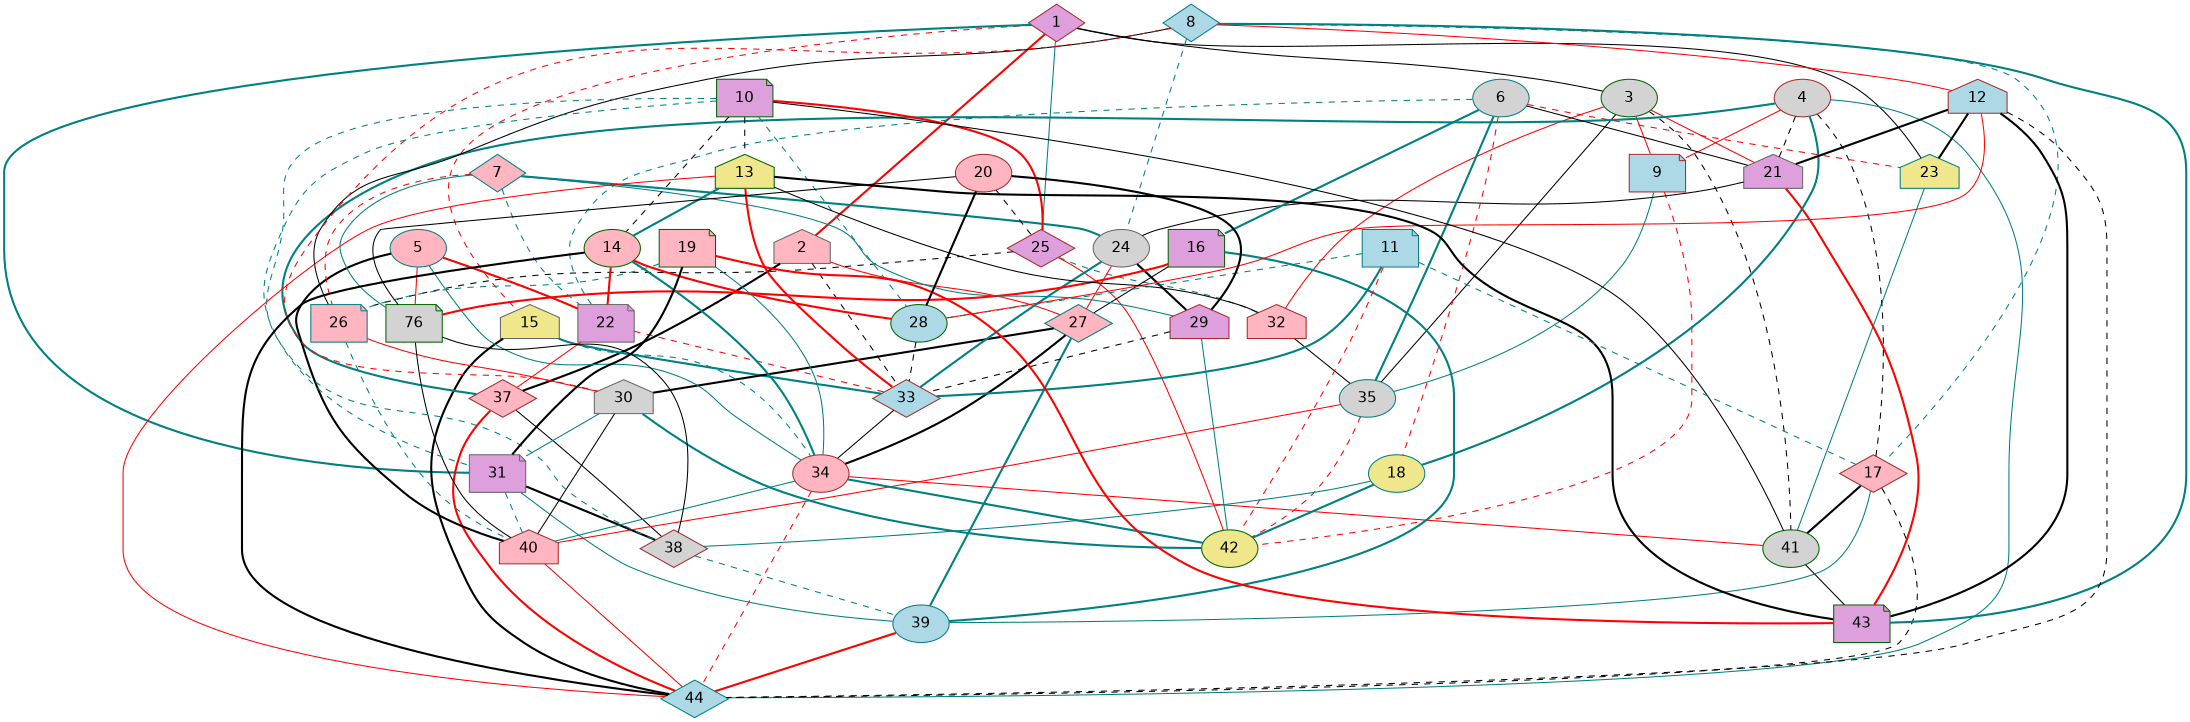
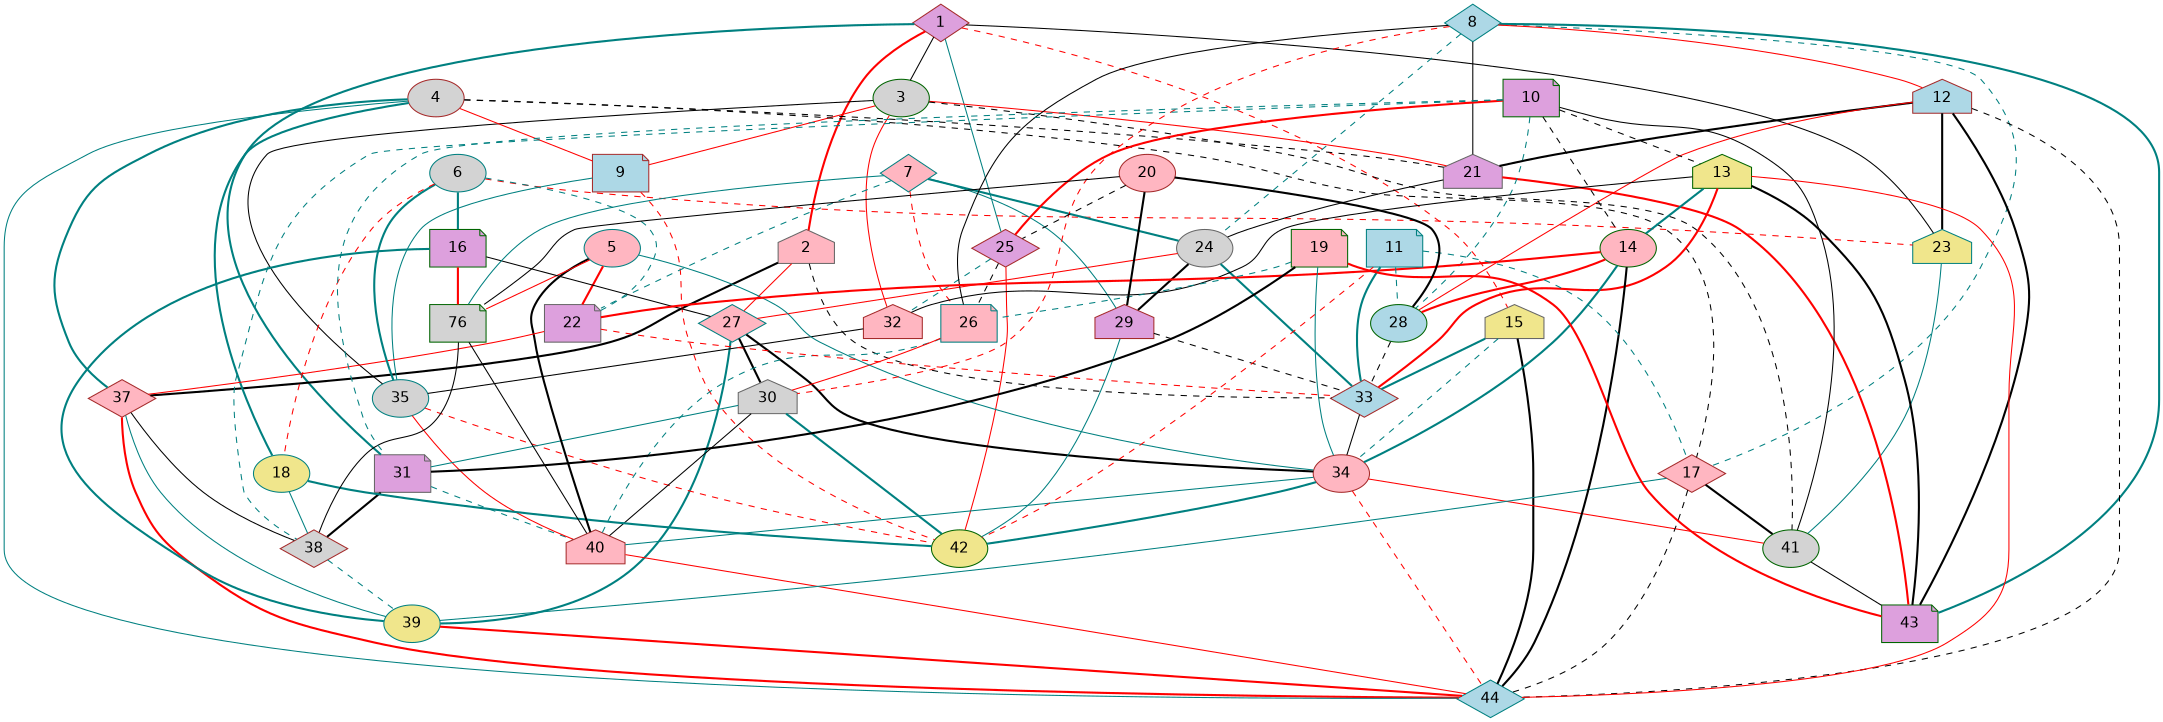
edge "6" -- "21": now "8" -- "21"
edge "31" -- "39": now "37" -- "39"
node "39": fillcolor lightblue -> khaki
